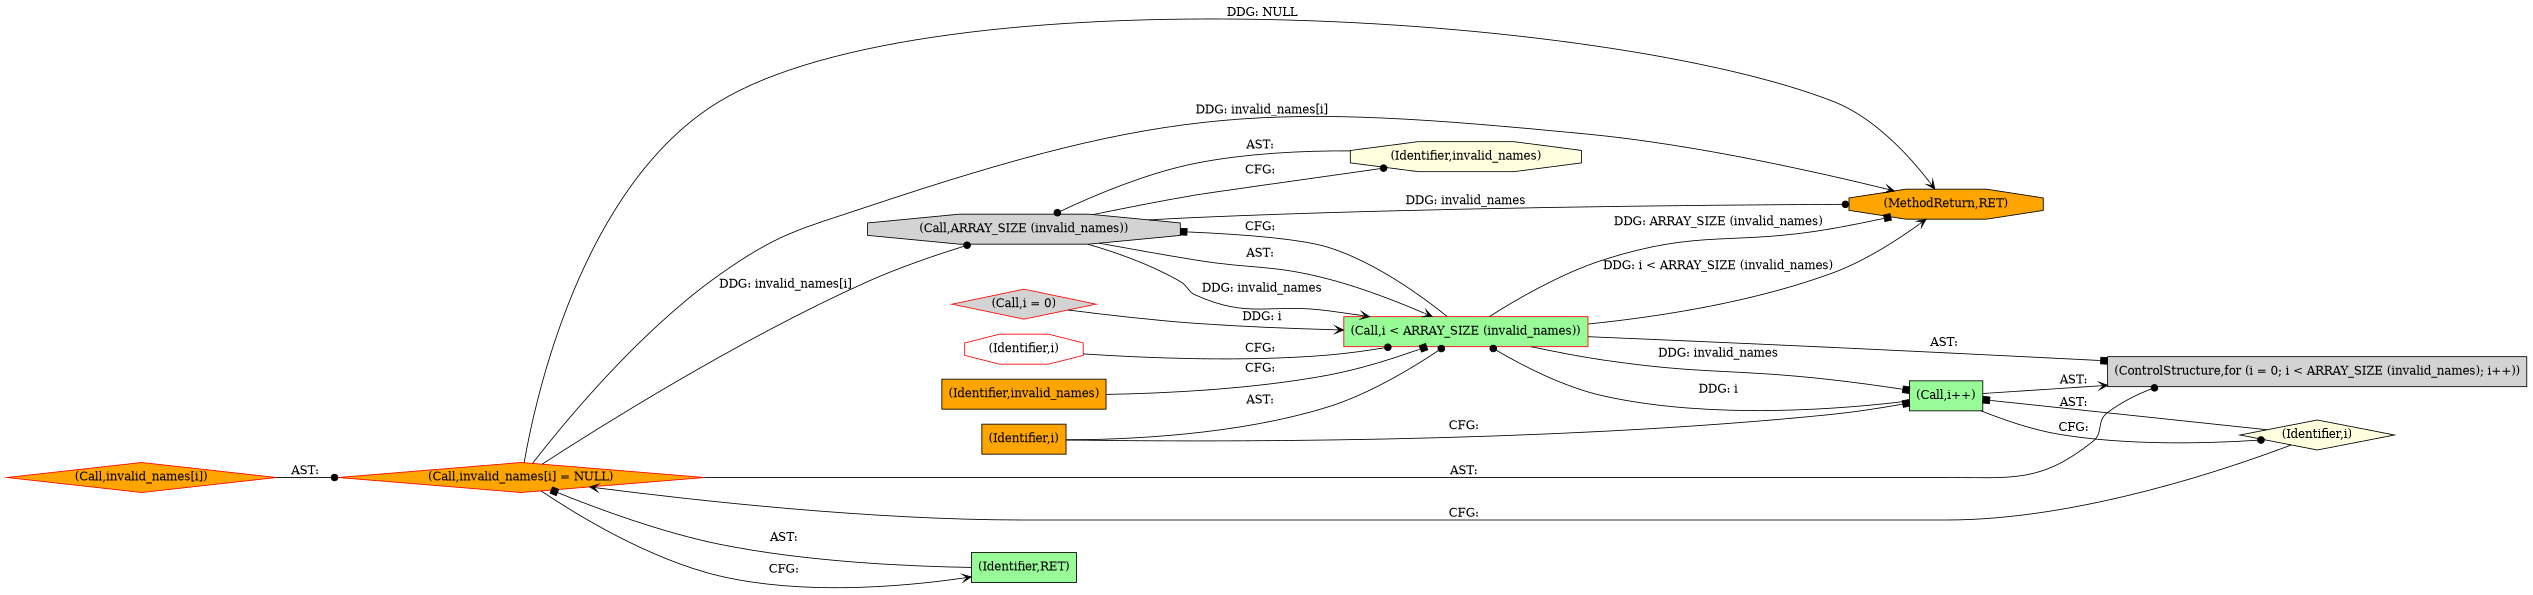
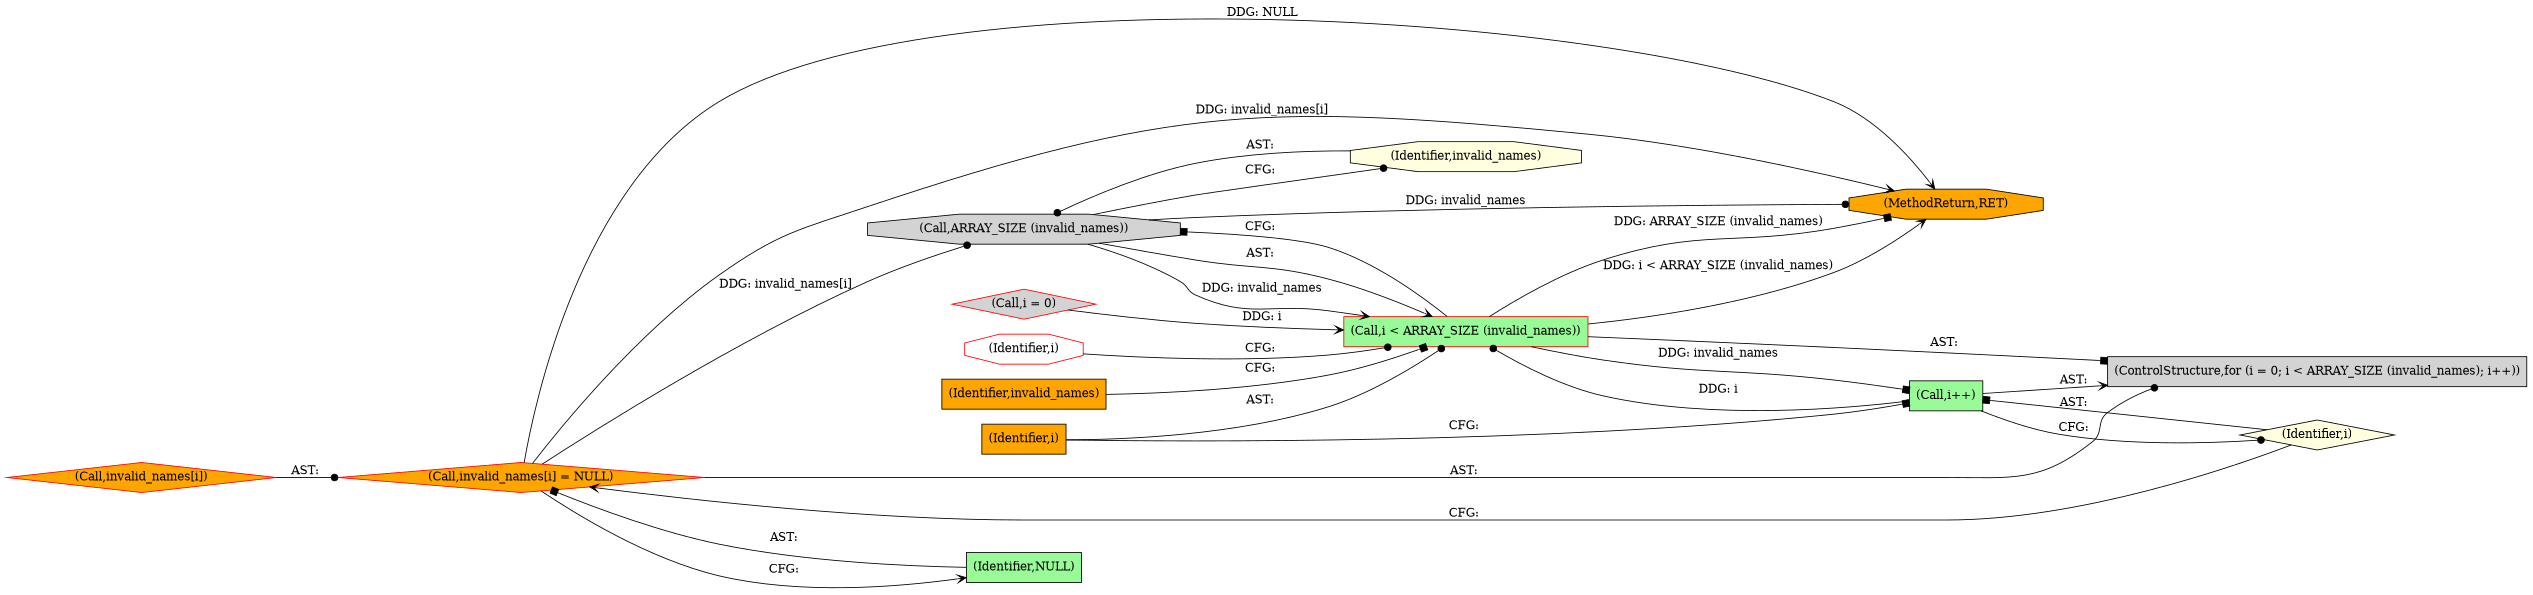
node "(Identifier,RET)": label "(Identifier,RET)" -> "(Identifier,NULL)"
